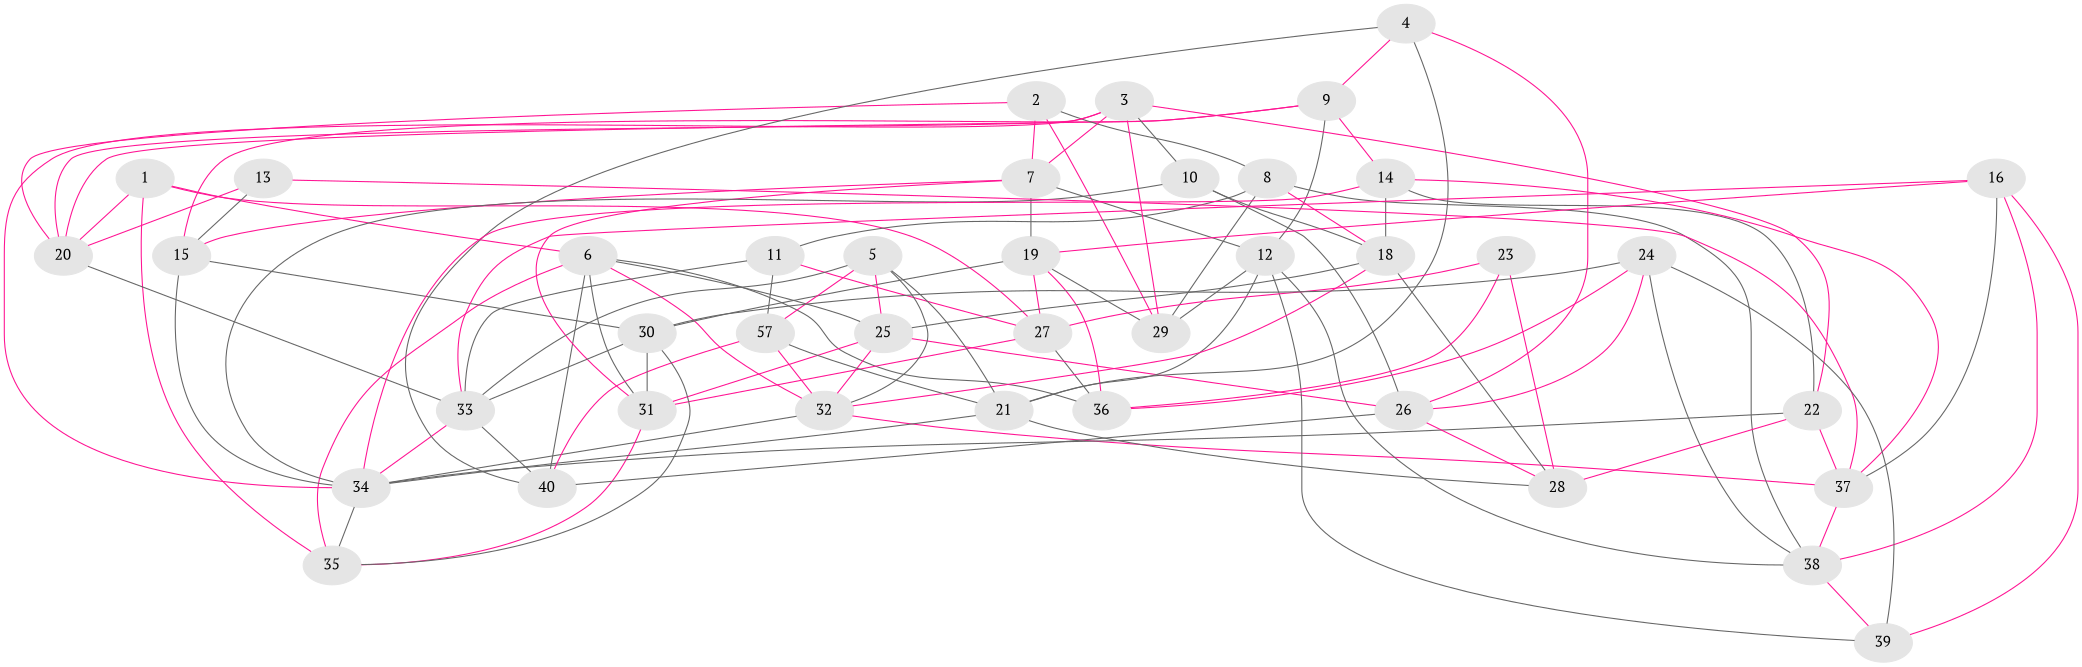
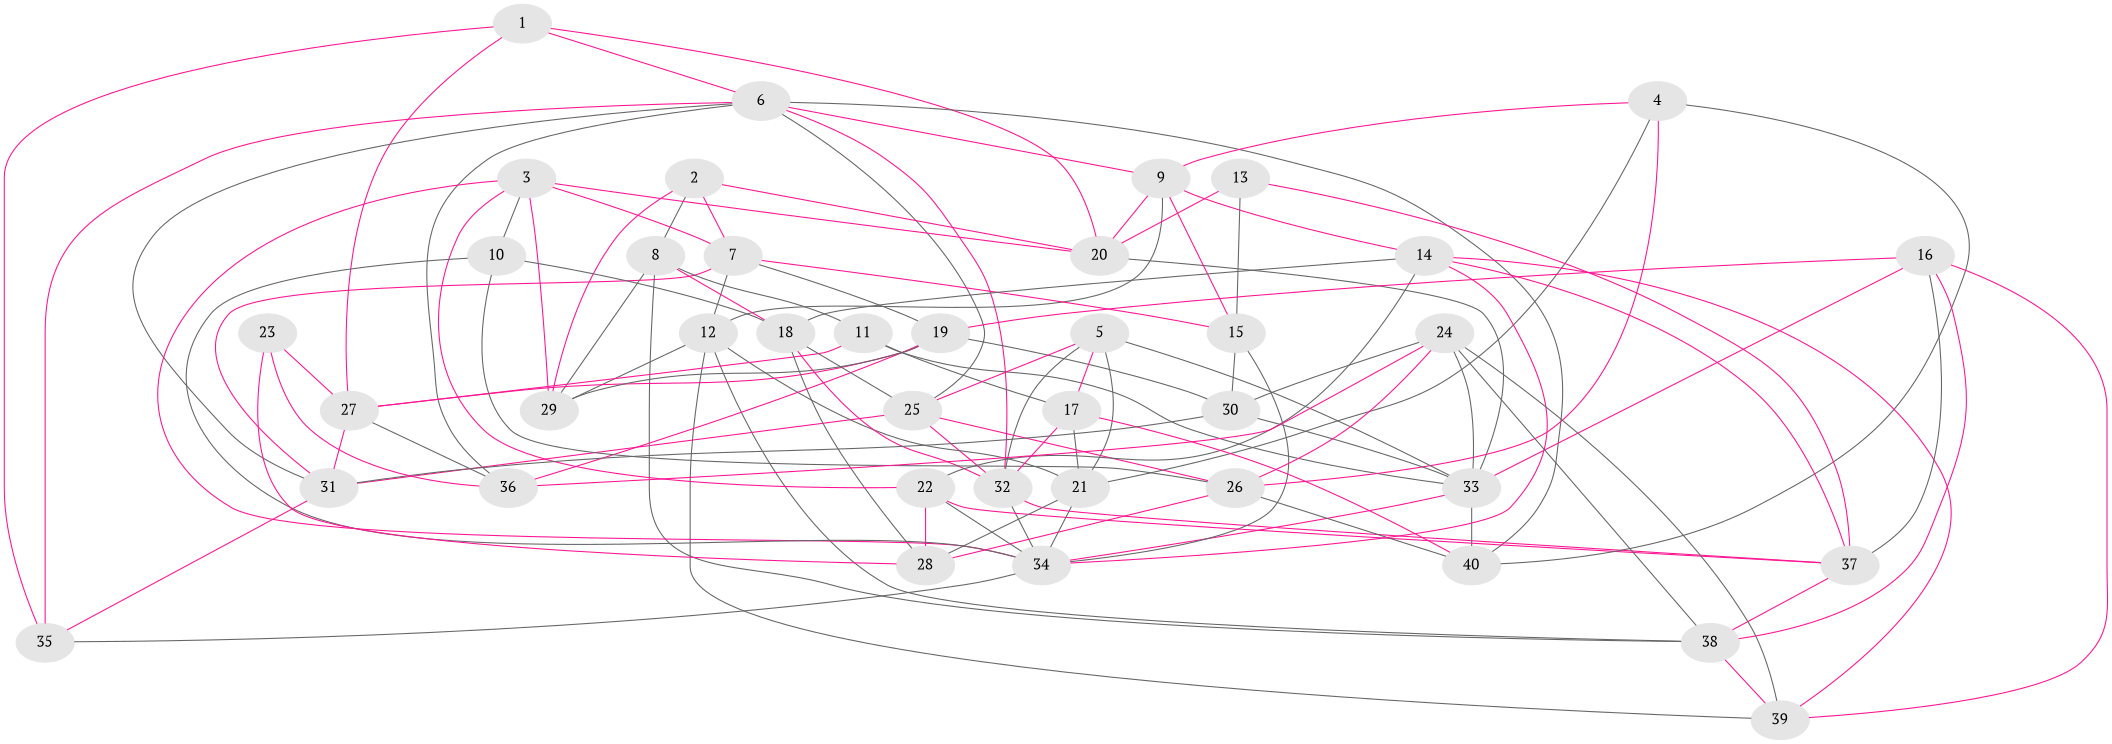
edge "6" -- "9": added
node "57": label "57" -> "17"
edge "14" -- "39": added
edge "24" -- "33": added
edge "30" -- "35": removed
